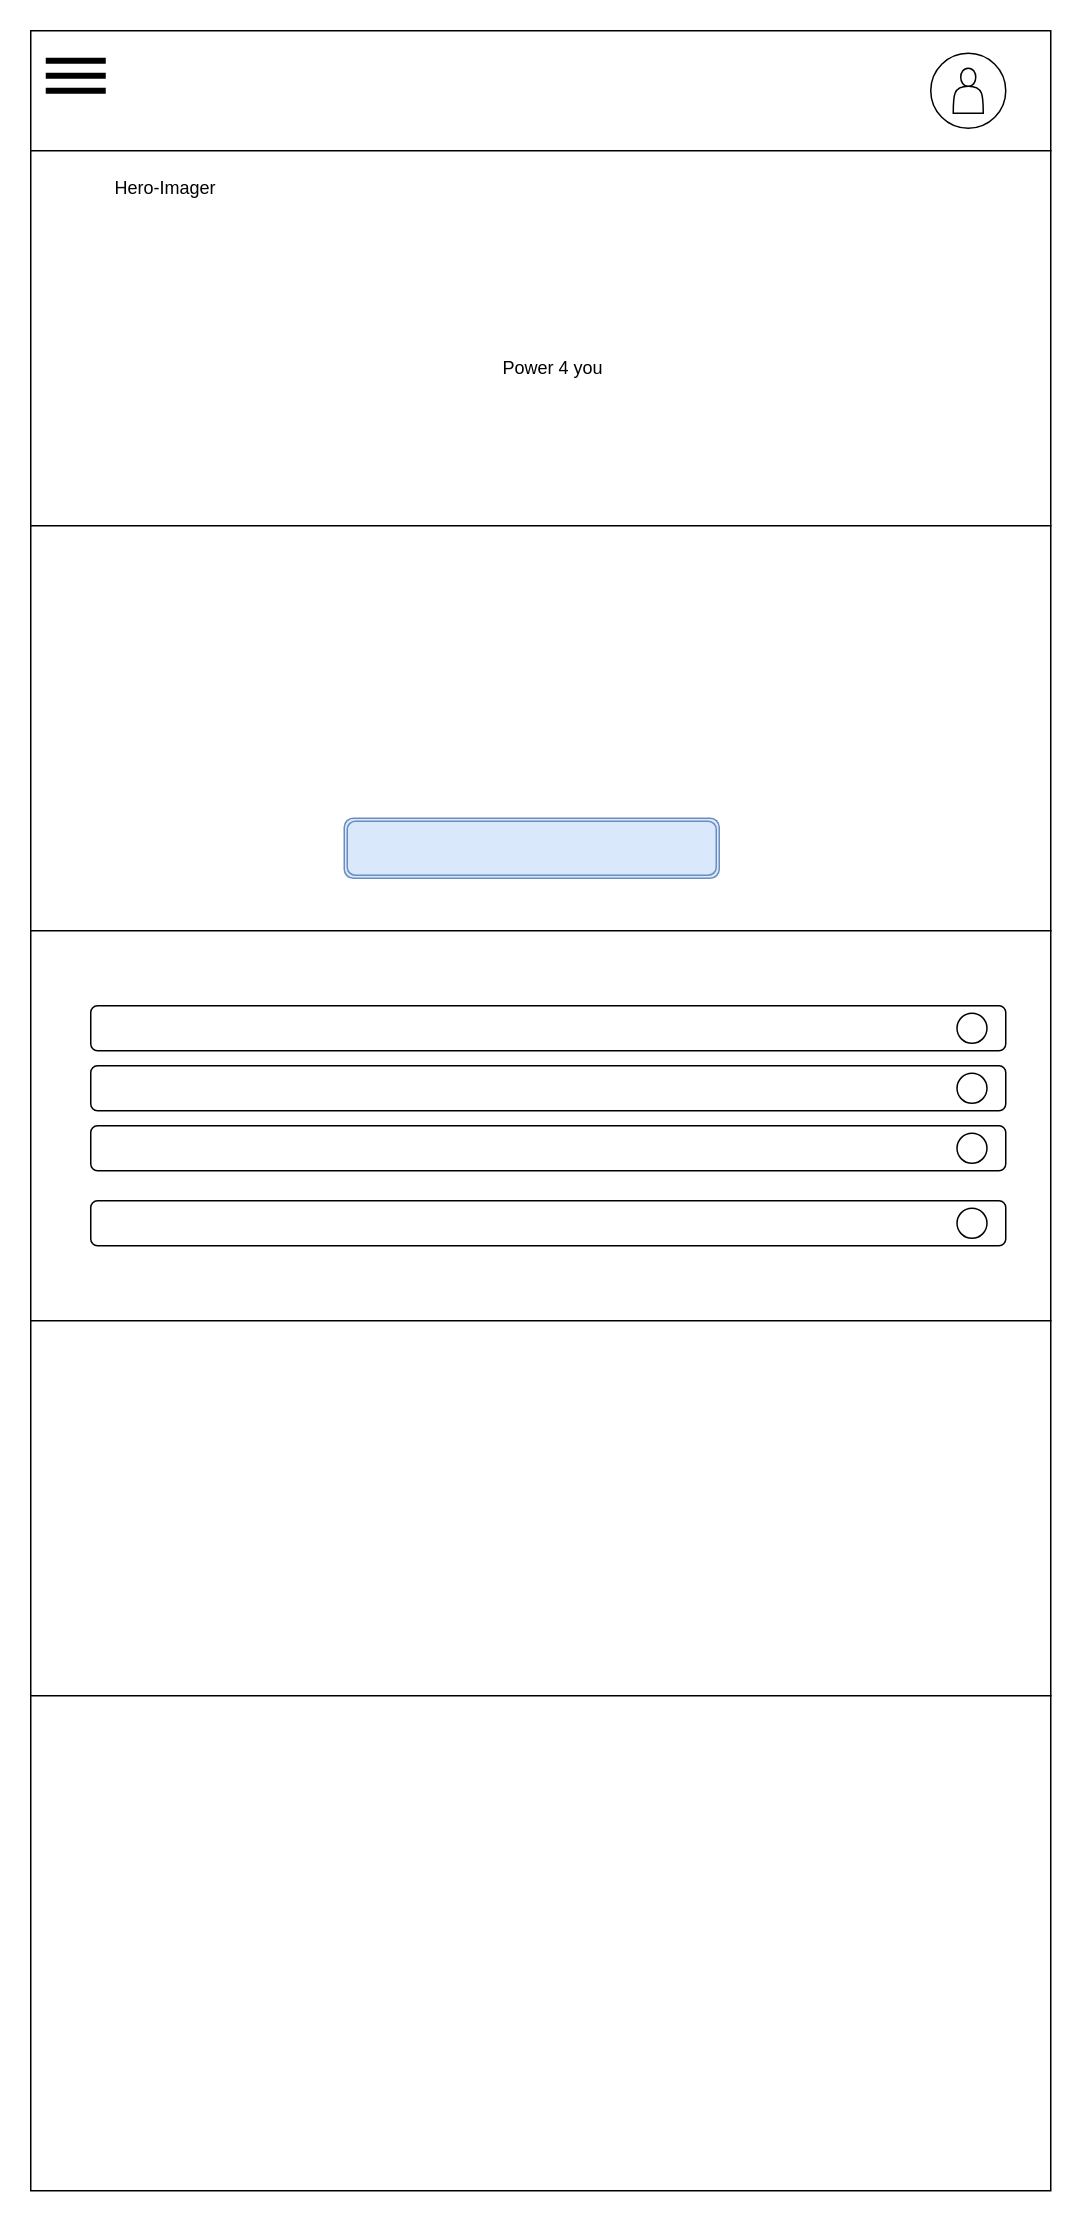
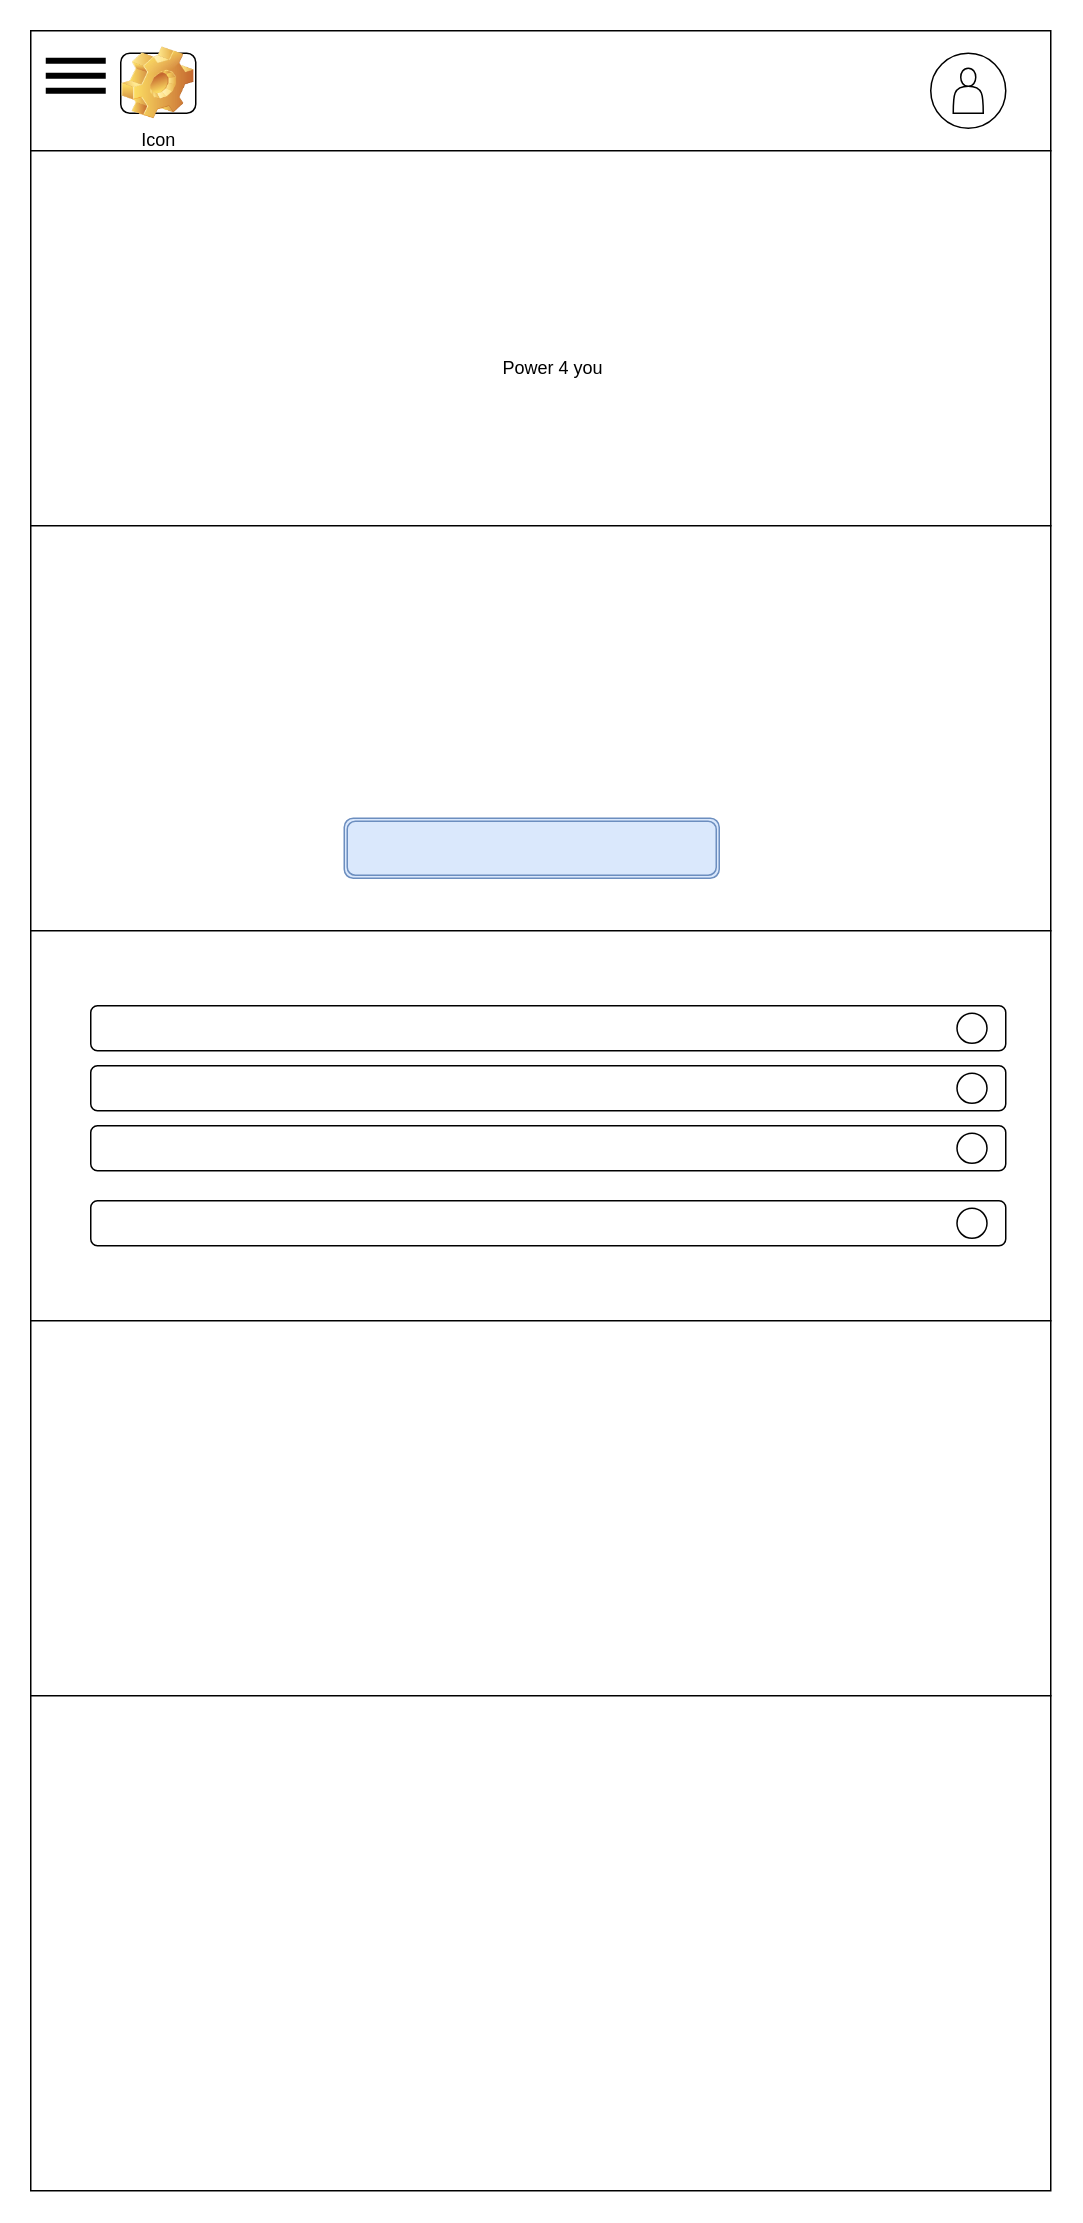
node "Icon": added
node "Hero-Imager": removed
